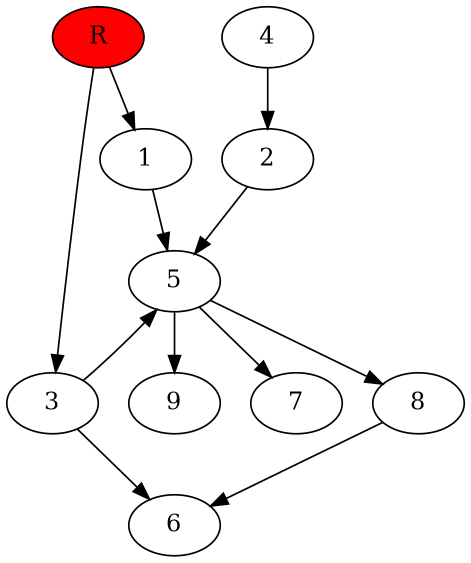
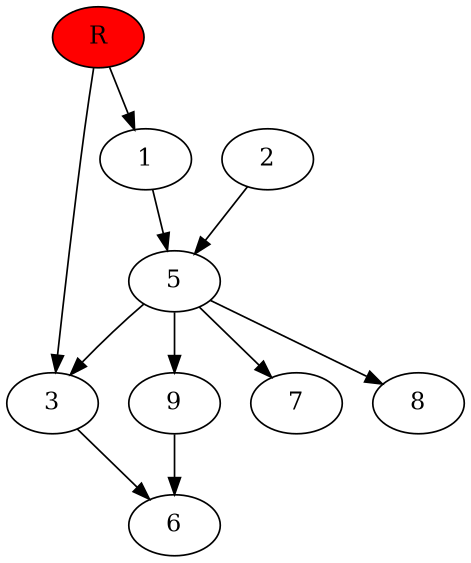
node "4": removed
edge "3" -> "5": reversed
edge "8" -> "6": now "9" -> "6"
